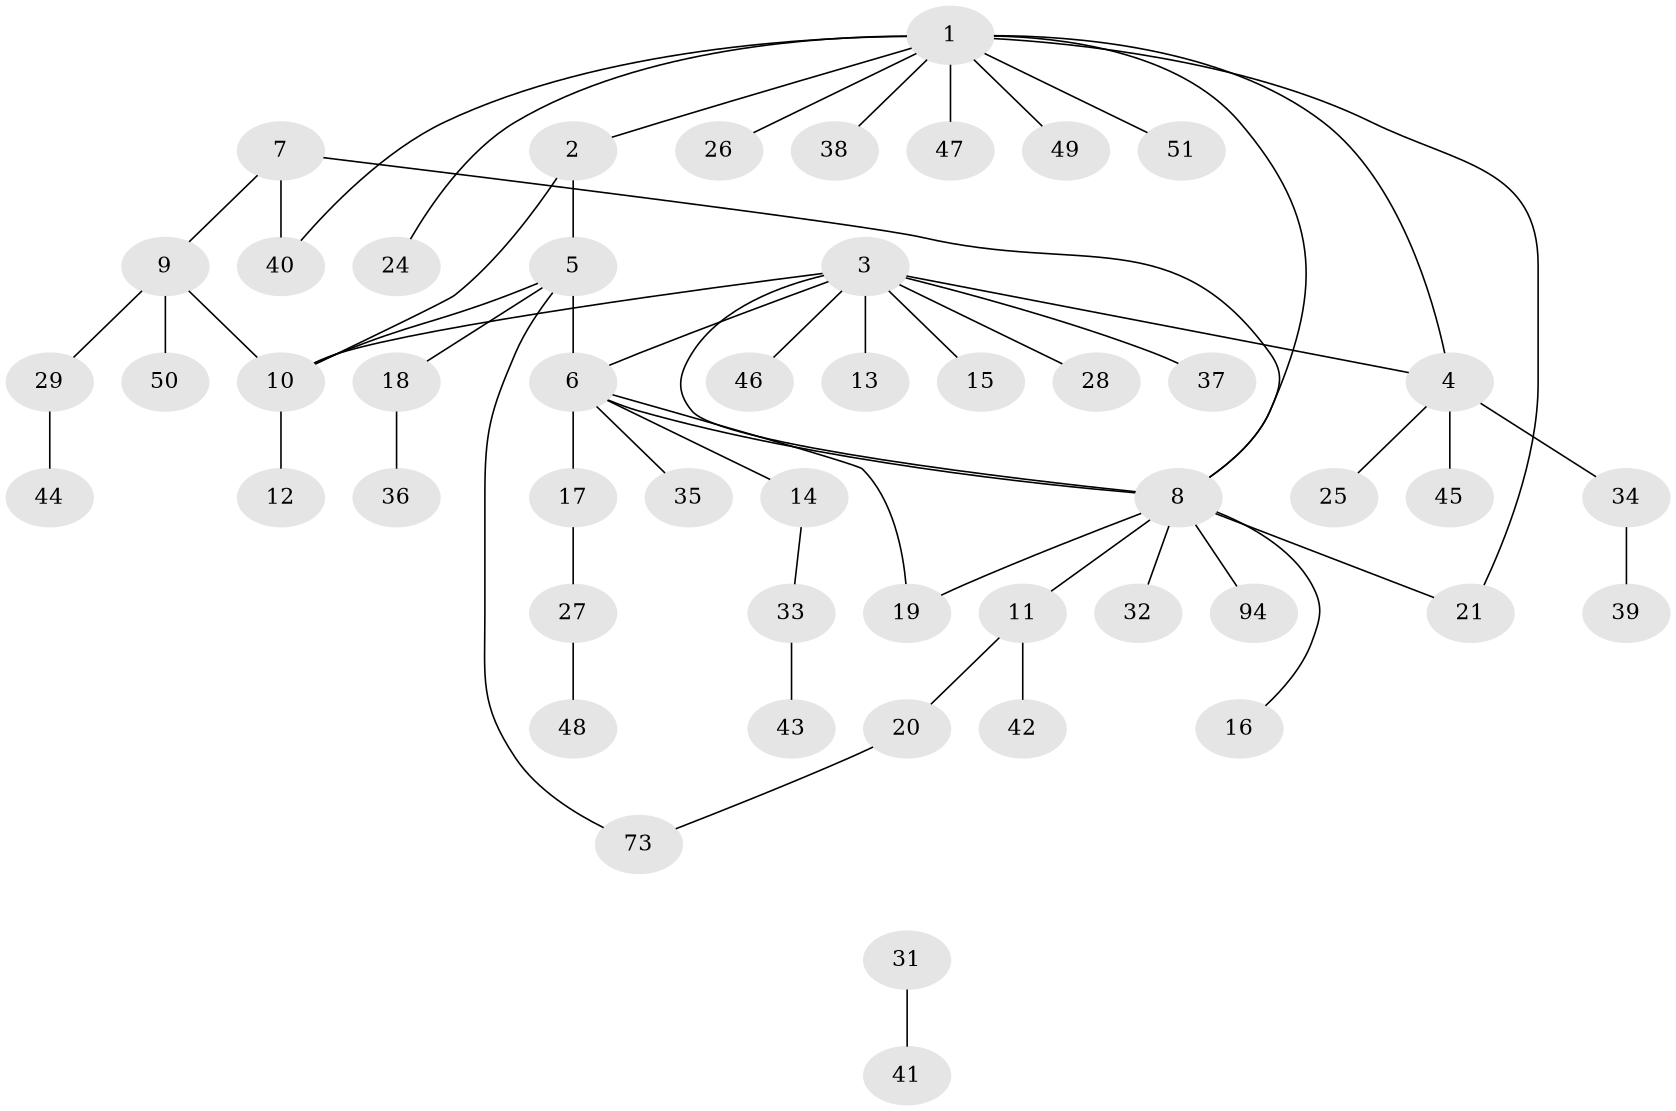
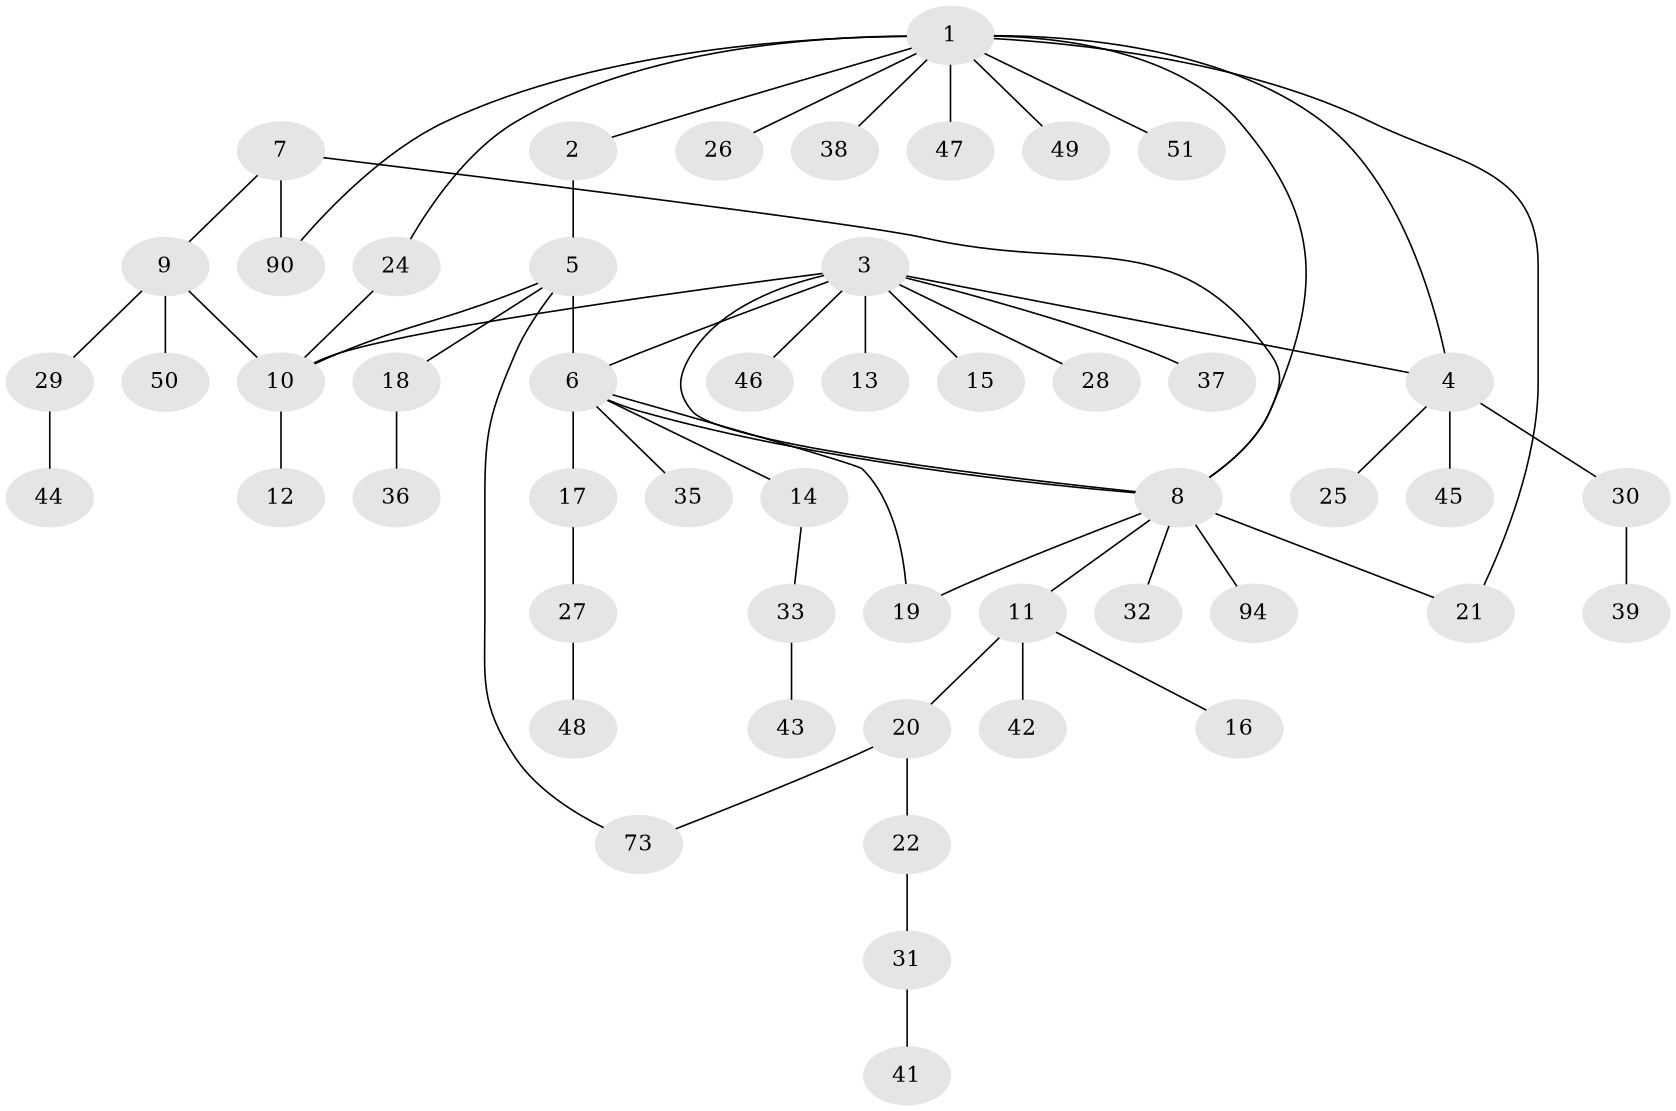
node "40": label "40" -> "90"
edge "2" -- "10": now "24" -- "10"
node "34": label "34" -> "30"
edge "8" -- "16": now "11" -- "16"
node "22": added
